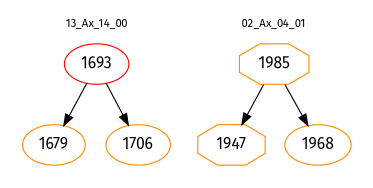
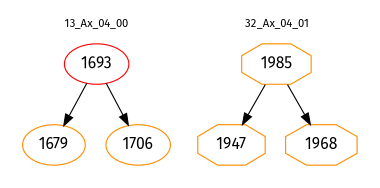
cluster "13_Ax_14_00": label "13_Ax_14_00" -> "13_Ax_04_00"
cluster "02_Ax_04_01": label "02_Ax_04_01" -> "32_Ax_04_01"
node "1968": shape ellipse -> octagon
